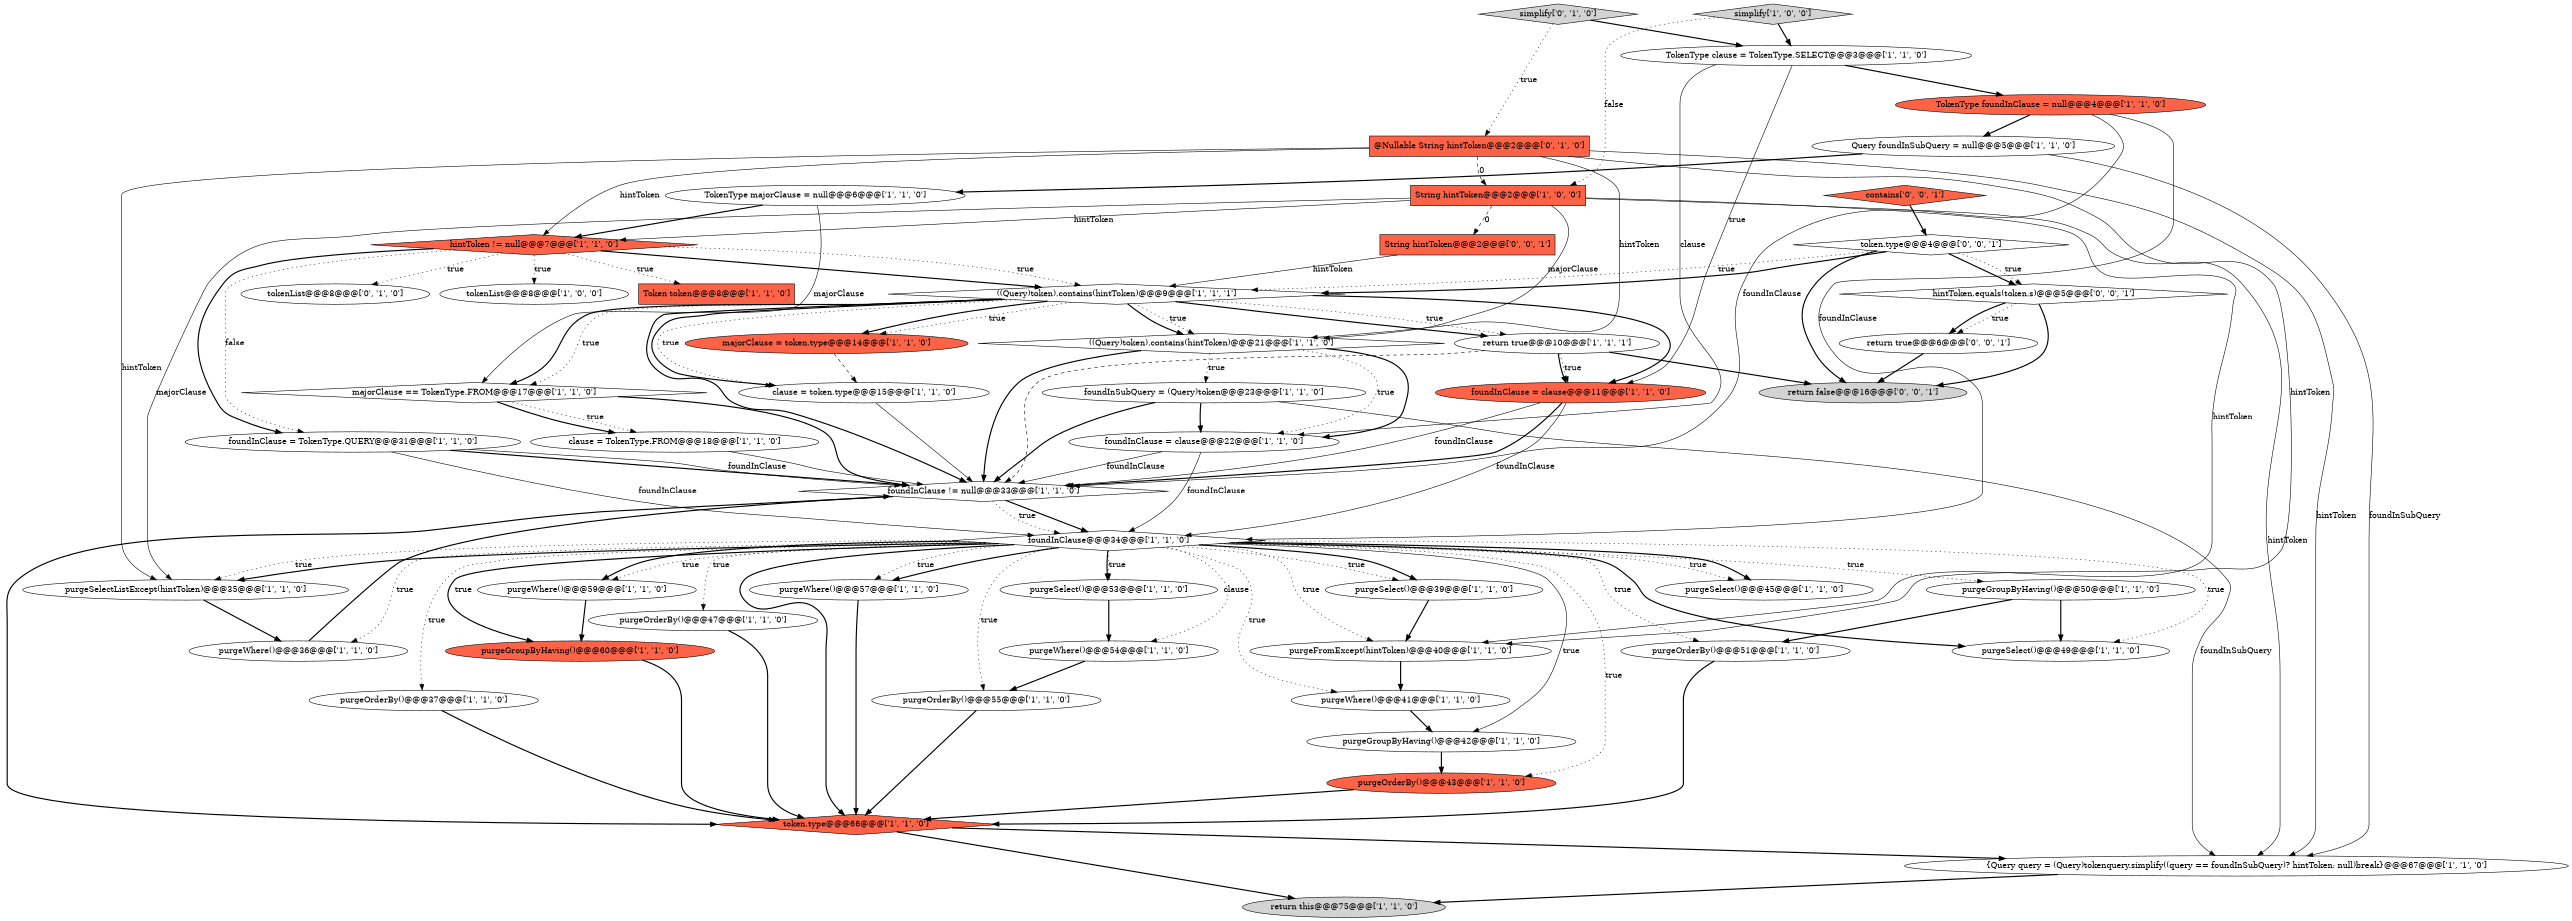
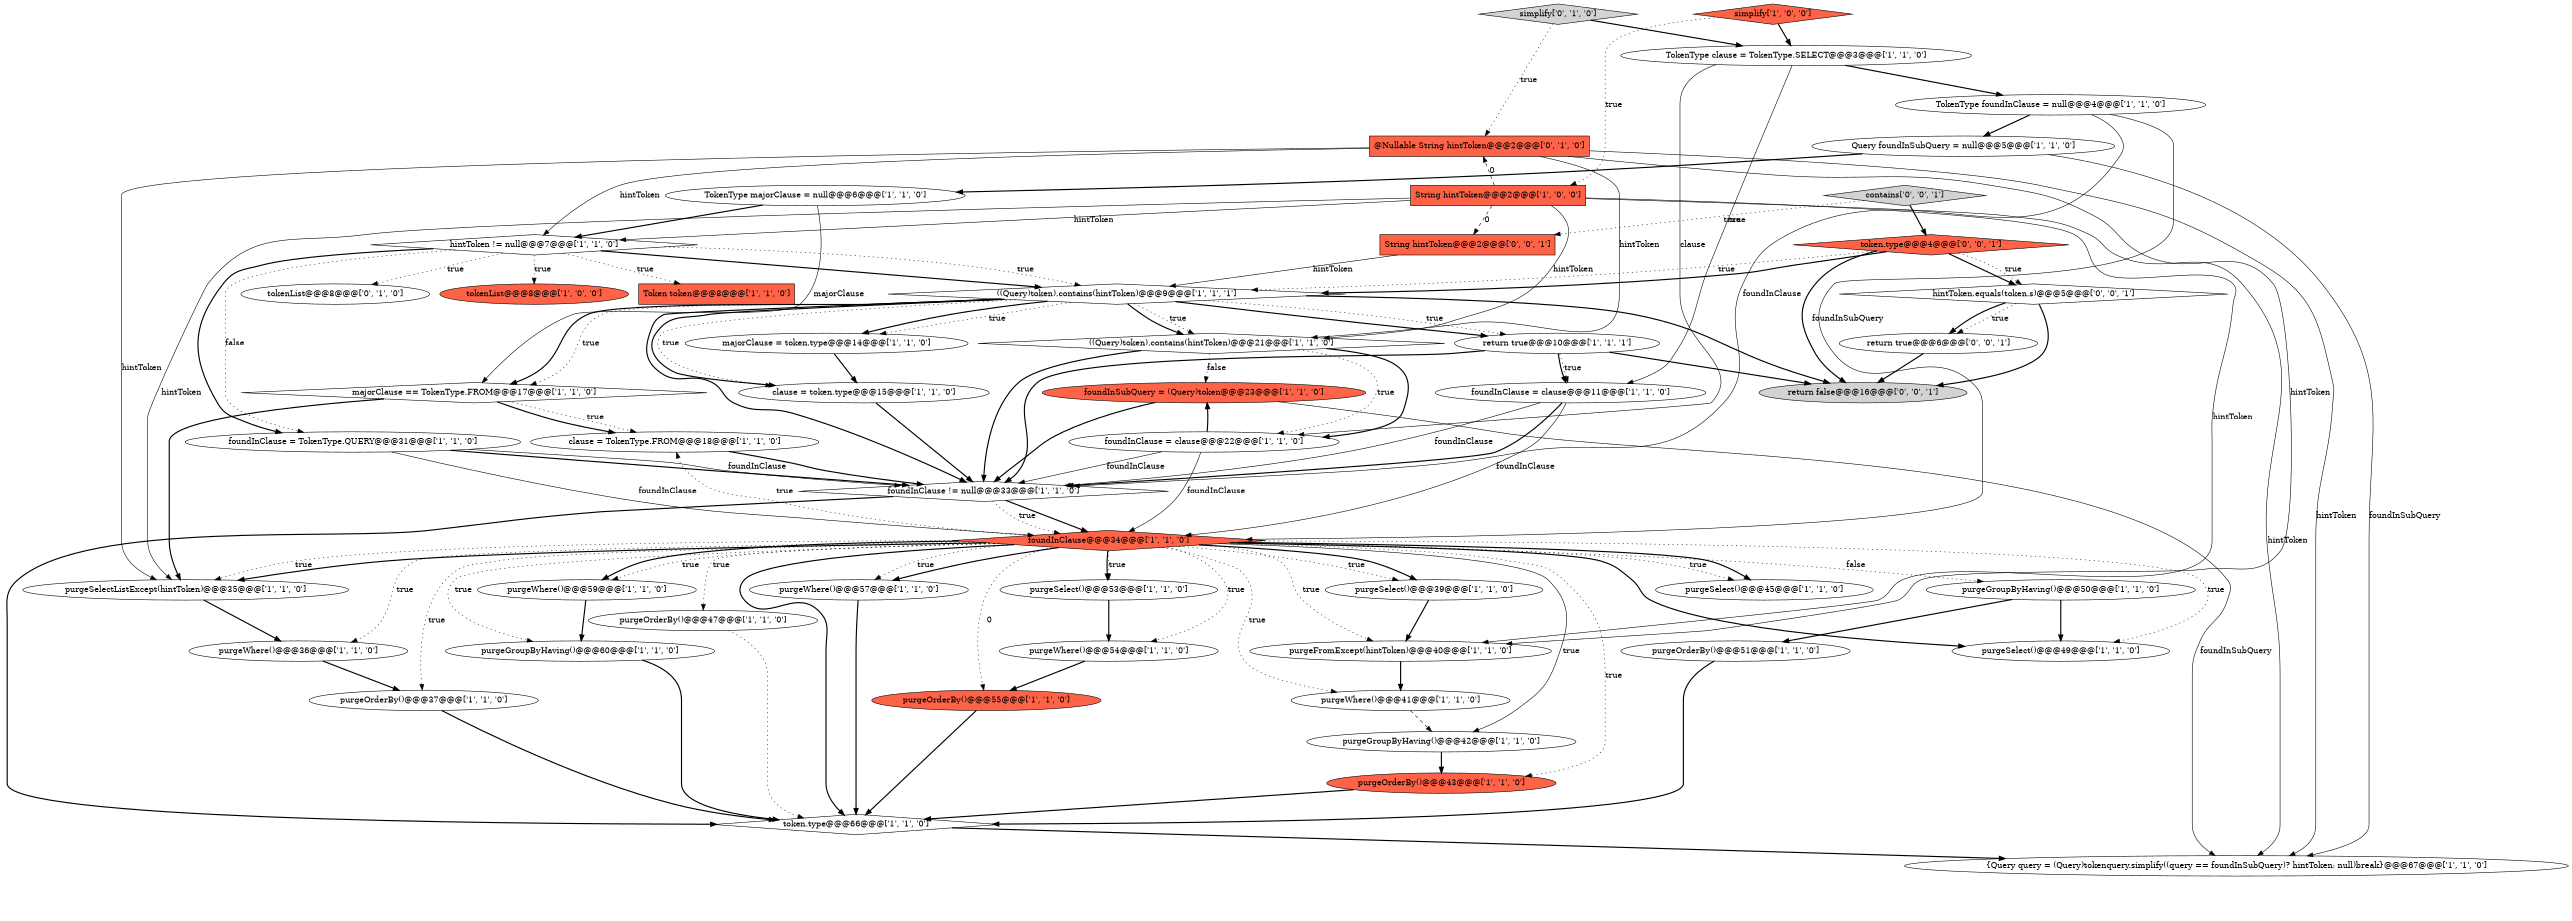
node "simplify['1', '0', '0']": fillcolor lightgray -> tomato
edge "simplify['1', '0', '0']" -> "String hintToken@@@2@@@['1', '0', '0']": label "false" -> "true"
node "TokenType foundInClause = null@@@4@@@['1', '1', '0']": fillcolor tomato -> white
edge "@Nullable String hintToken@@@2@@@['0', '1', '0']" -> "String hintToken@@@2@@@['1', '0', '0']": reversed
node "contains['0', '0', '1']": fillcolor tomato -> lightgray
edge "contains['0', '0', '1']" -> "String hintToken@@@2@@@['0', '0', '1']": added, label "true"
node "hintToken != null@@@7@@@['1', '1', '0']": fillcolor tomato -> white
node "token.type@@@4@@@['0', '0', '1']": fillcolor white -> tomato
edge "String hintToken@@@2@@@['1', '0', '0']" -> "((Query)token).contains(hintToken)@@@21@@@['1', '1', '0']": label "majorClause" -> "hintToken"
node "tokenList@@@8@@@['1', '0', '0']": fillcolor white -> tomato
edge "((Query)token).contains(hintToken)@@@9@@@['1', '1', '1']" -> "foundInClause = clause@@@11@@@['1', '1', '0']": now "((Query)token).contains(hintToken)@@@9@@@['1', '1', '1']" -> "return false@@@16@@@['0', '0', '1']"
edge "TokenType foundInClause = null@@@4@@@['1', '1', '0']" -> "foundInClause@@@34@@@['1', '1', '0']": label "foundInClause" -> "foundInSubQuery"
node "majorClause = token.type@@@14@@@['1', '1', '0']": fillcolor tomato -> white
edge "return true@@@10@@@['1', '1', '1']" -> "foundInClause != null@@@33@@@['1', '1', '0']": style dashed -> bold
edge "majorClause = token.type@@@14@@@['1', '1', '0']" -> "clause = token.type@@@15@@@['1', '1', '0']": style dashed -> bold
edge "((Query)token).contains(hintToken)@@@21@@@['1', '1', '0']" -> "foundInSubQuery = (Query)token@@@23@@@['1', '1', '0']": label "true" -> "false"
edge "String hintToken@@@2@@@['1', '0', '0']" -> "purgeSelectListExcept(hintToken)@@@35@@@['1', '1', '0']": label "majorClause" -> "hintToken"
node "foundInSubQuery = (Query)token@@@23@@@['1', '1', '0']": fillcolor white -> tomato
node "foundInClause = clause@@@11@@@['1', '1', '0']": fillcolor tomato -> white
edge "majorClause == TokenType.FROM@@@17@@@['1', '1', '0']" -> "foundInClause != null@@@33@@@['1', '1', '0']": now "majorClause == TokenType.FROM@@@17@@@['1', '1', '0']" -> "purgeSelectListExcept(hintToken)@@@35@@@['1', '1', '0']"
edge "foundInSubQuery = (Query)token@@@23@@@['1', '1', '0']" -> "foundInClause = clause@@@22@@@['1', '1', '0']": reversed
edge "clause = token.type@@@15@@@['1', '1', '0']" -> "foundInClause != null@@@33@@@['1', '1', '0']": style solid -> bold
edge "clause = TokenType.FROM@@@18@@@['1', '1', '0']" -> "foundInClause != null@@@33@@@['1', '1', '0']": style solid -> bold
edge "purgeWhere()@@@36@@@['1', '1', '0']" -> "foundInClause != null@@@33@@@['1', '1', '0']": now "purgeWhere()@@@36@@@['1', '1', '0']" -> "purgeOrderBy()@@@37@@@['1', '1', '0']"
node "foundInClause@@@34@@@['1', '1', '0']": fillcolor white -> tomato
edge "foundInClause@@@34@@@['1', '1', '0']" -> "purgeGroupByHaving()@@@60@@@['1', '1', '0']": style bold -> dotted
edge "foundInClause@@@34@@@['1', '1', '0']" -> "purgeGroupByHaving()@@@50@@@['1', '1', '0']": label "true" -> "false"
edge "foundInClause@@@34@@@['1', '1', '0']" -> "purgeOrderBy()@@@51@@@['1', '1', '0']": now "foundInClause@@@34@@@['1', '1', '0']" -> "clause = TokenType.FROM@@@18@@@['1', '1', '0']"
edge "foundInClause@@@34@@@['1', '1', '0']" -> "purgeWhere()@@@54@@@['1', '1', '0']": label "clause" -> "true"
edge "foundInClause@@@34@@@['1', '1', '0']" -> "purgeOrderBy()@@@55@@@['1', '1', '0']": label "true" -> "0"
node "purgeGroupByHaving()@@@60@@@['1', '1', '0']": fillcolor tomato -> white
node "purgeOrderBy()@@@55@@@['1', '1', '0']": fillcolor white -> tomato
edge "purgeWhere()@@@41@@@['1', '1', '0']" -> "purgeGroupByHaving()@@@42@@@['1', '1', '0']": style bold -> dashed
edge "purgeOrderBy()@@@47@@@['1', '1', '0']" -> "token.type@@@66@@@['1', '1', '0']": style bold -> dotted
node "token.type@@@66@@@['1', '1', '0']": fillcolor tomato -> white
node "return this@@@75@@@['1', '1', '0']": removed
